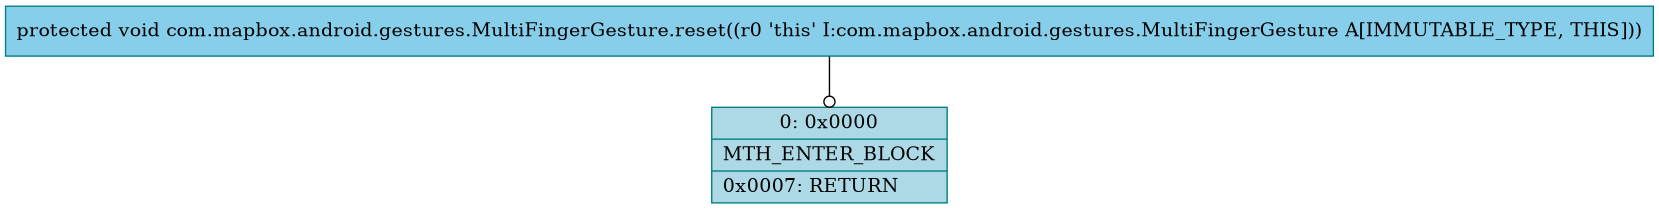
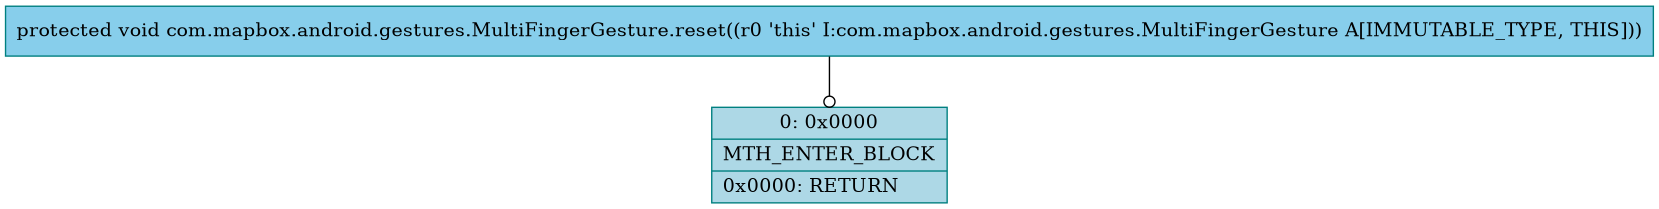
node "0: 0x0000": text "0x0007: RETURN" -> "0x0000: RETURN"
